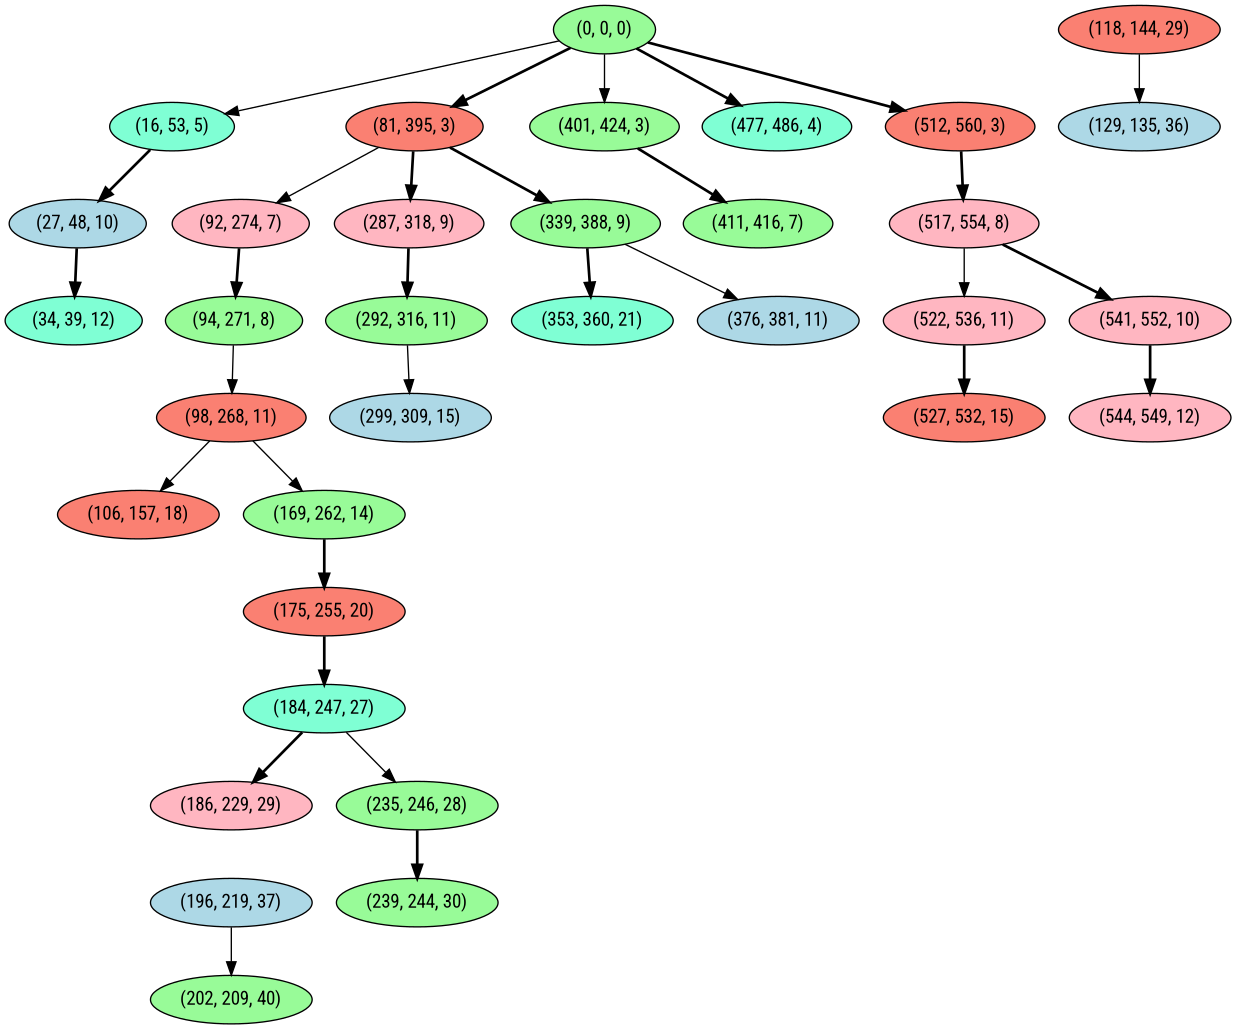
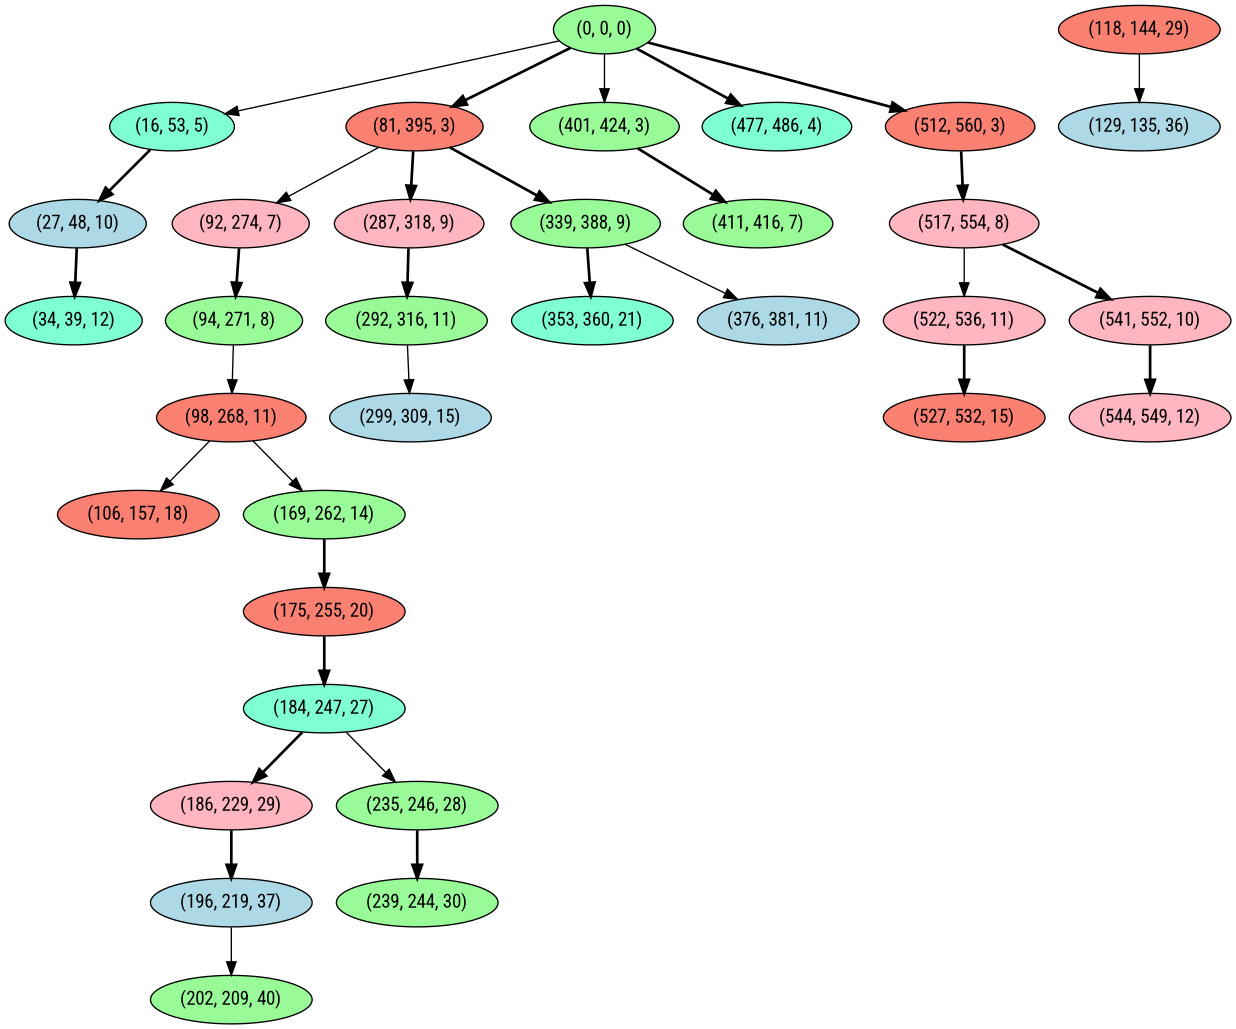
edge "(186, 229, 29)" -> "(196, 219, 37)": added
